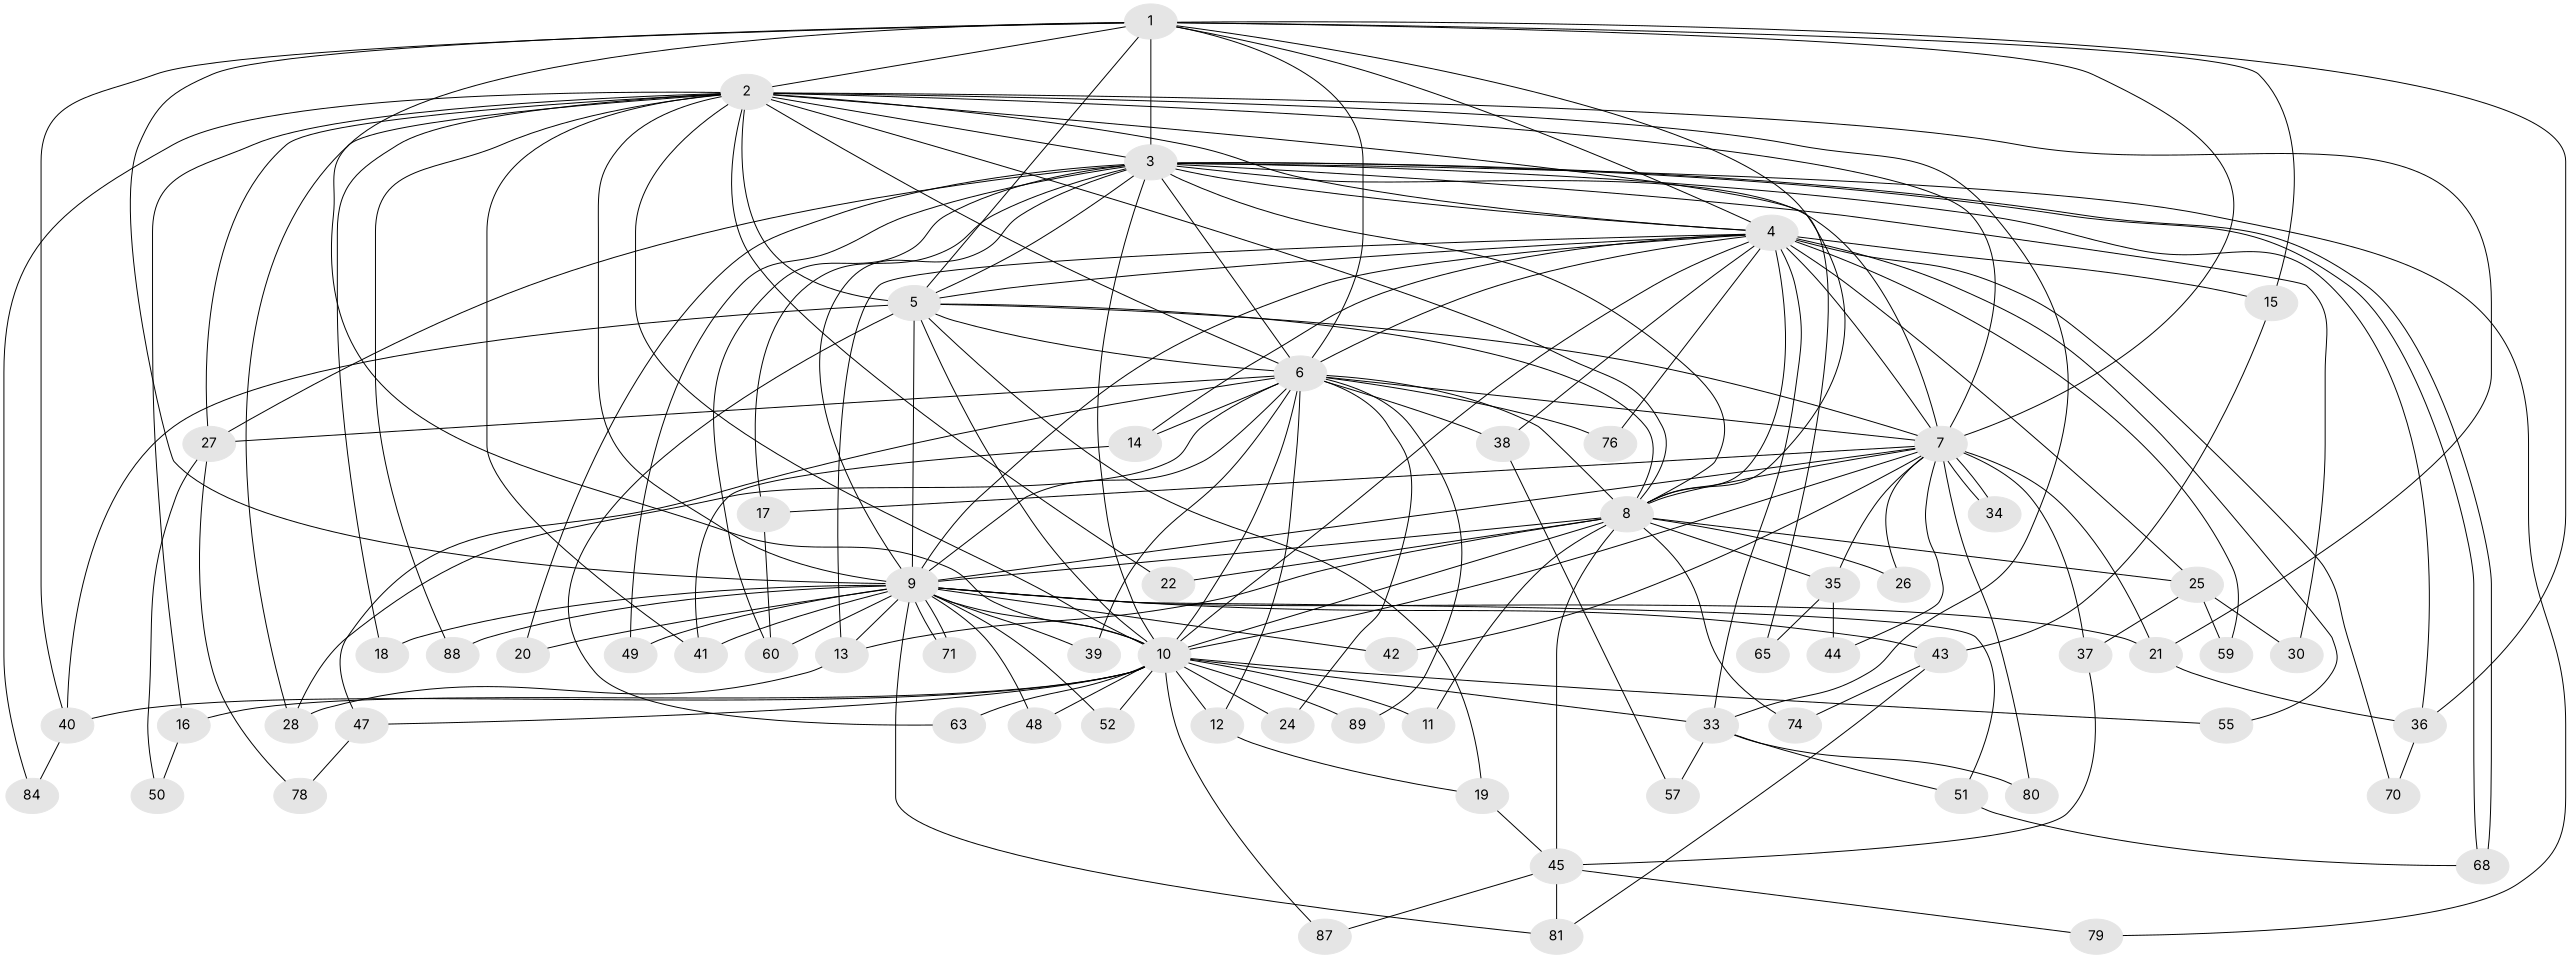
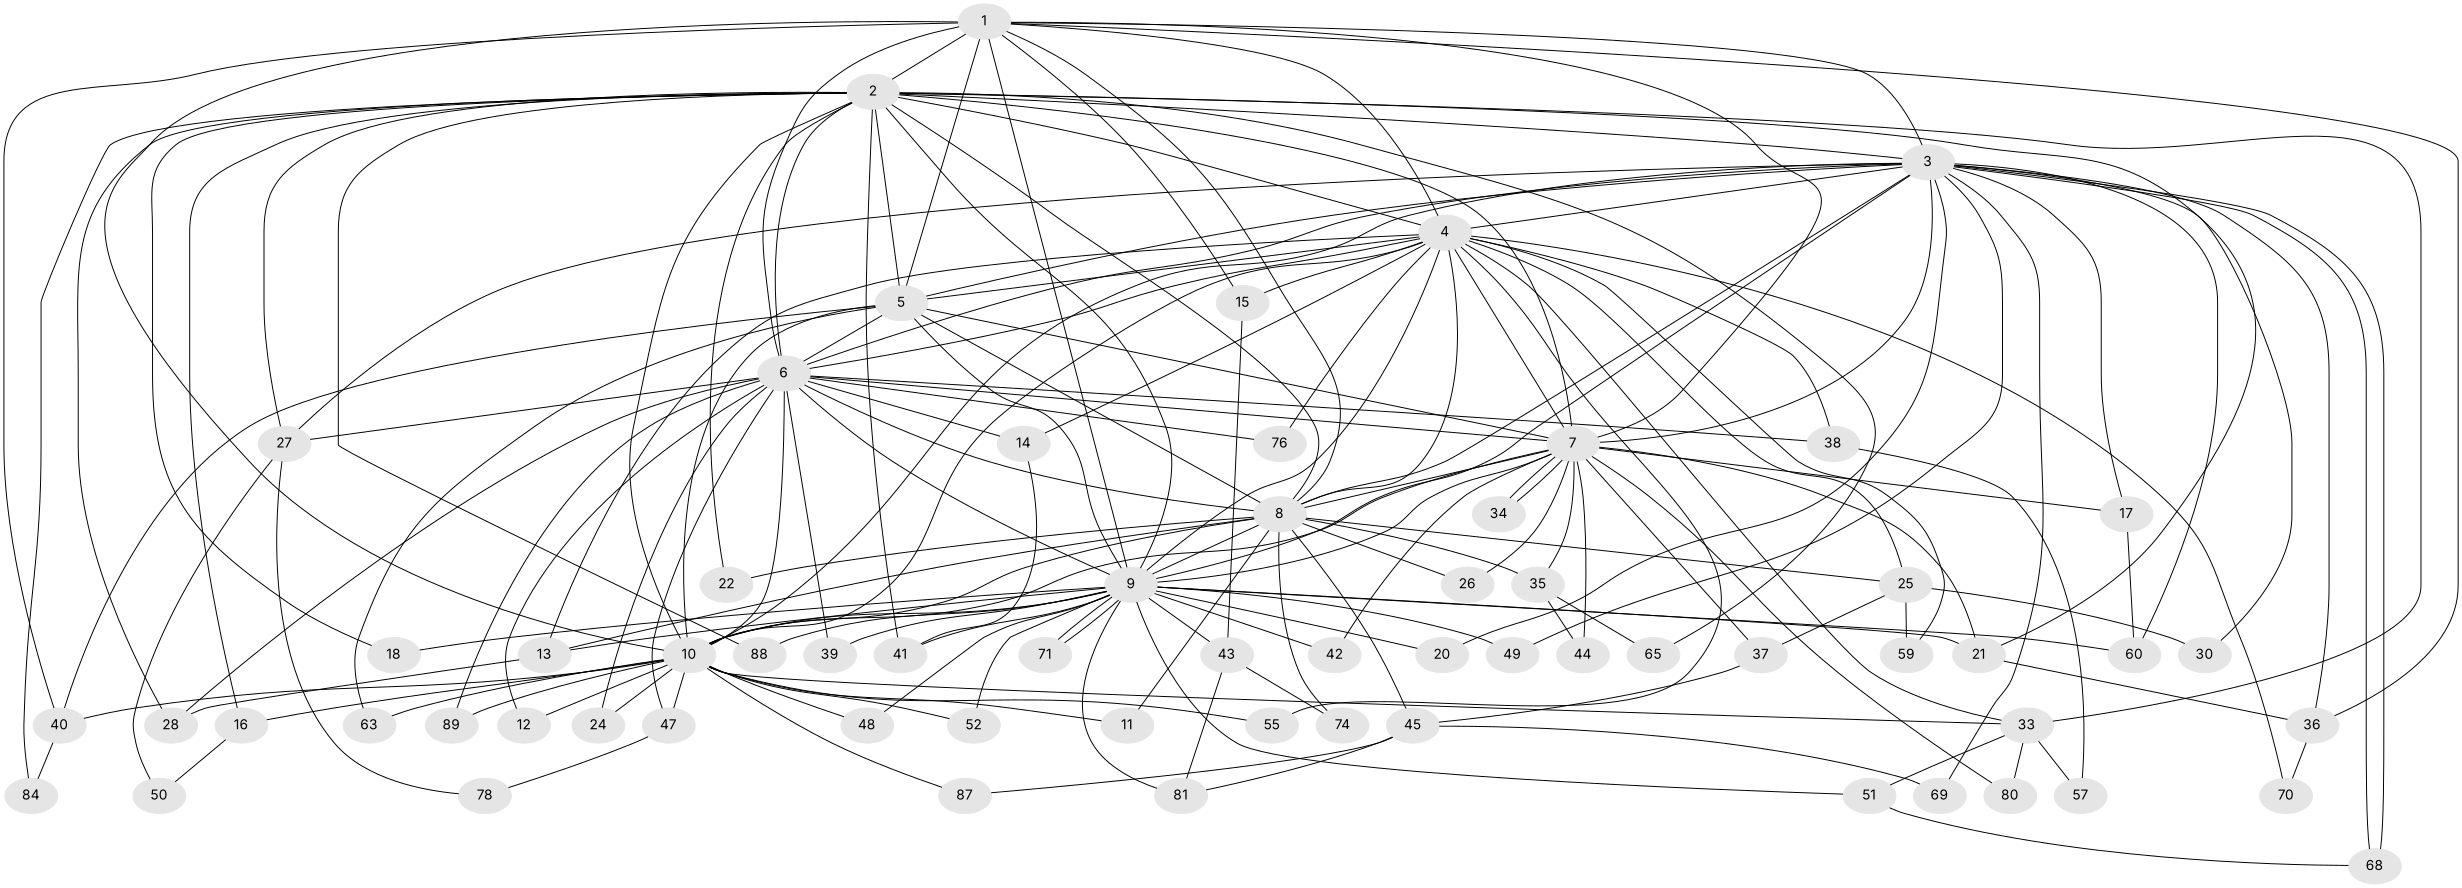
node "19": removed
node "79": label "79" -> "69"
